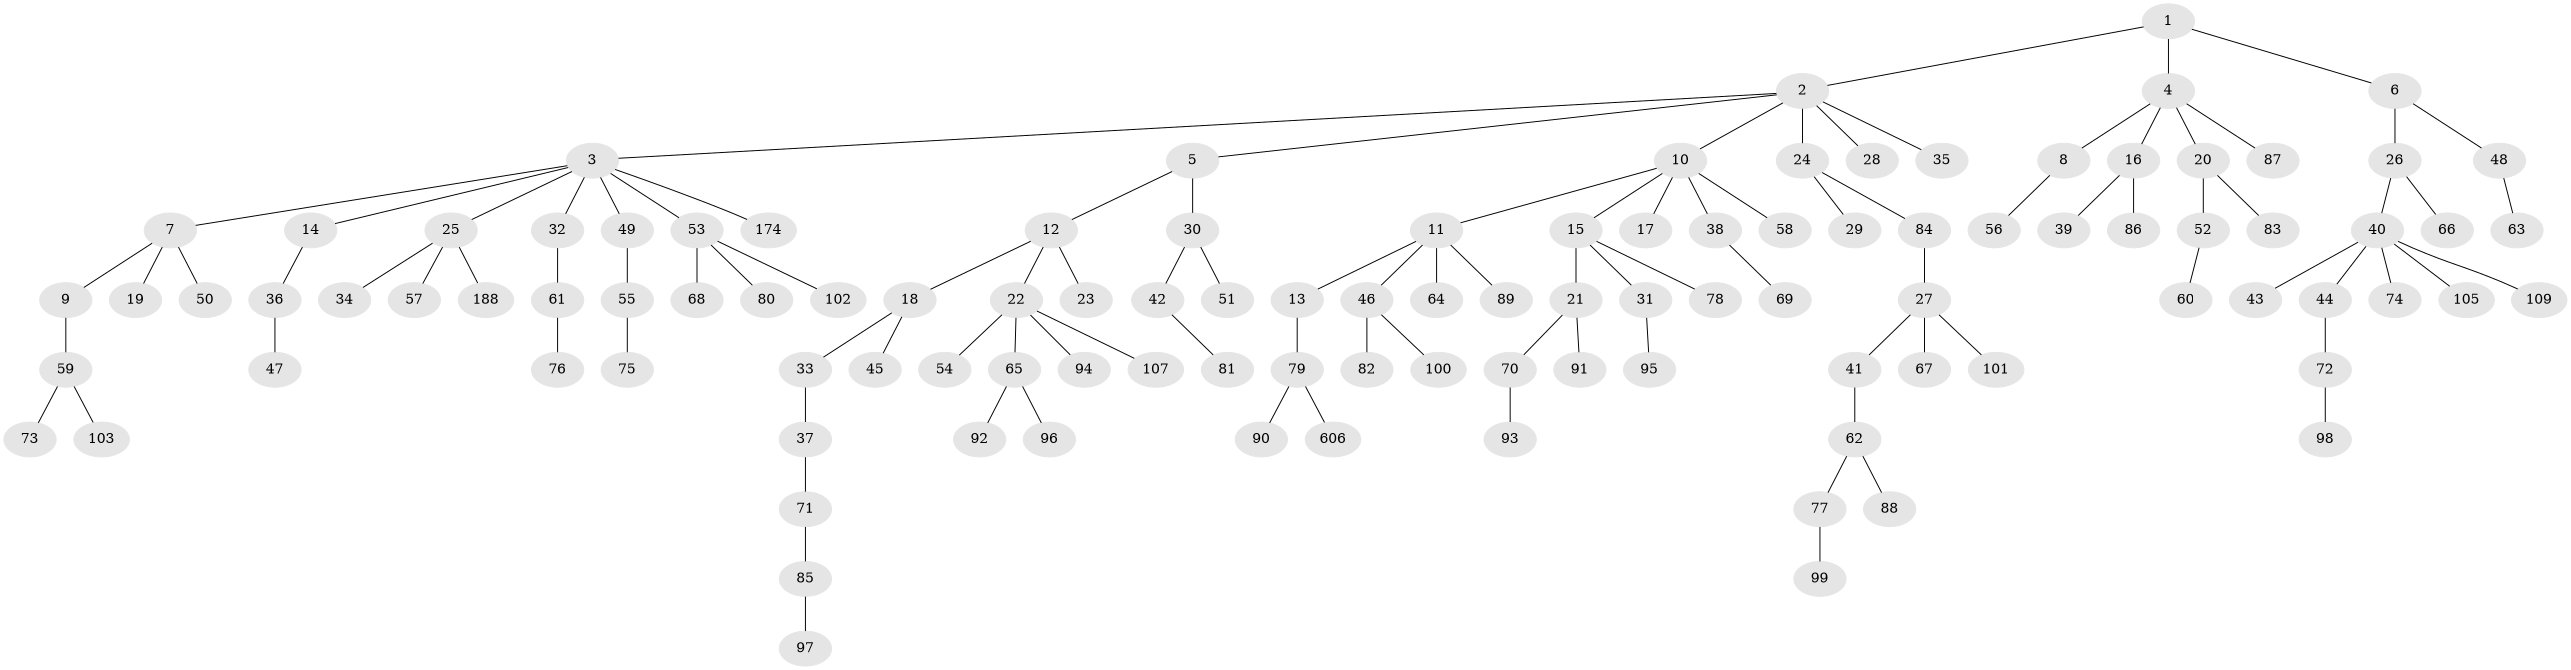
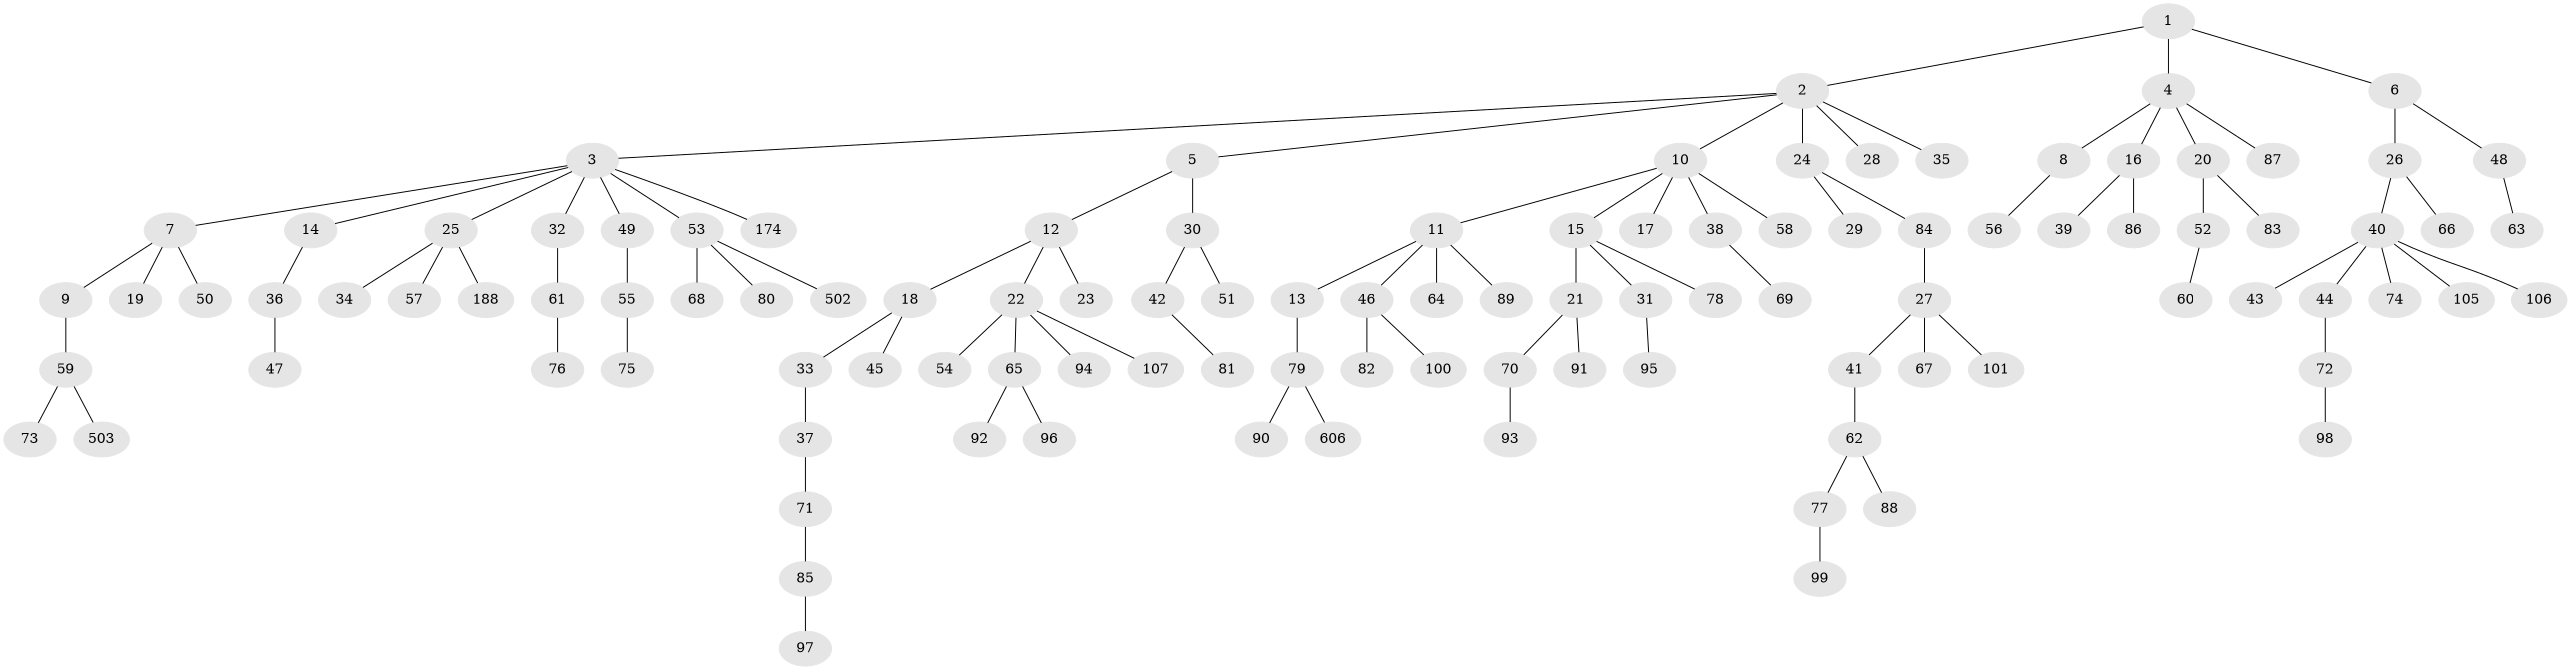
node "102": label "102" -> "502"
node "109": label "109" -> "106"
node "103": label "103" -> "503"
